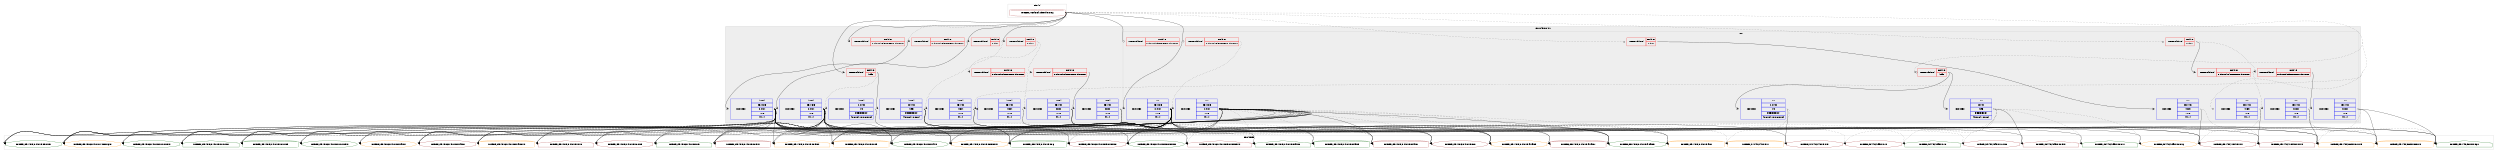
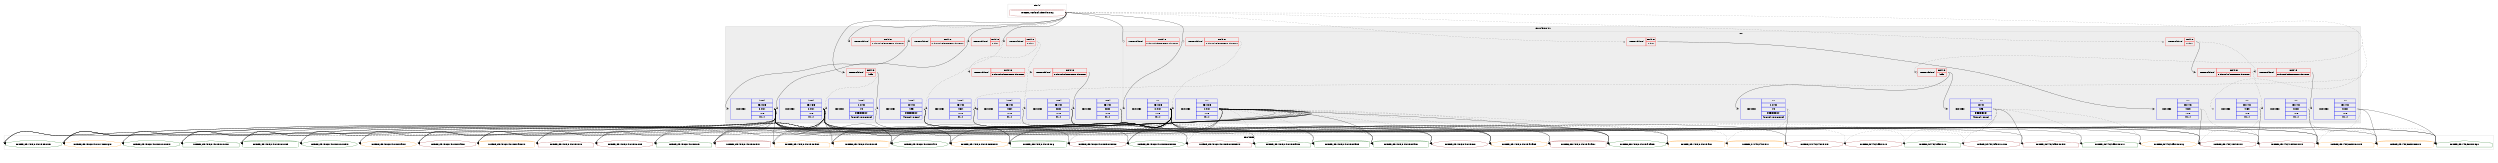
node "portage://dev-lang/python-3.8.19_p4": color brown -> darkgreen
